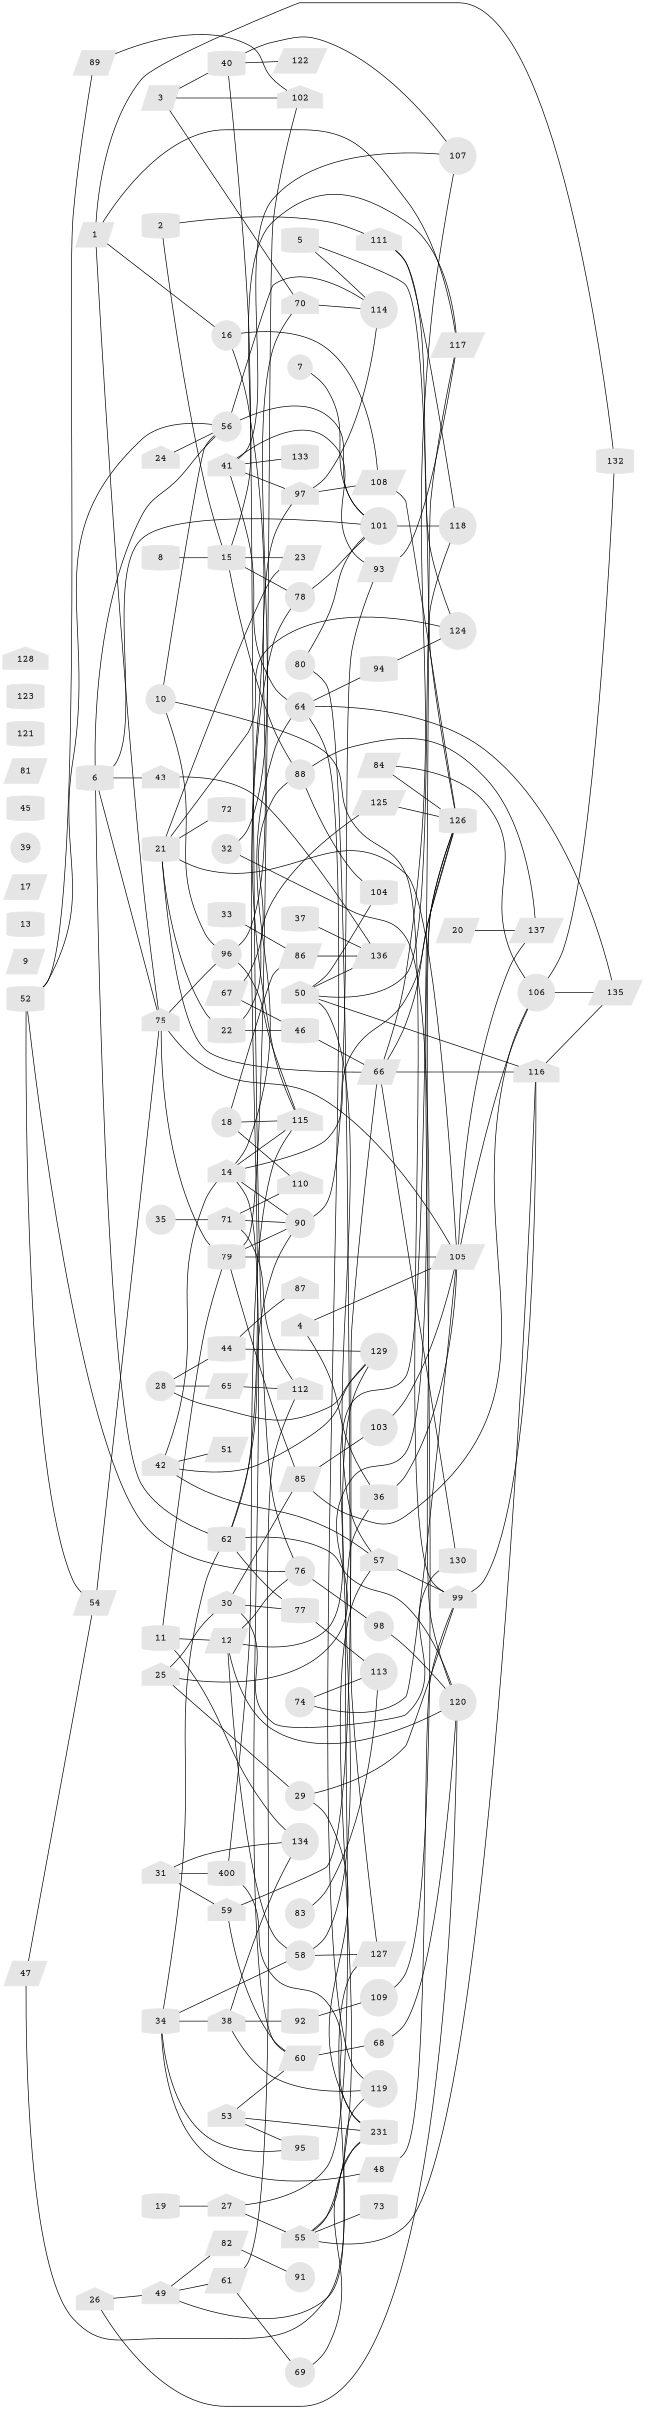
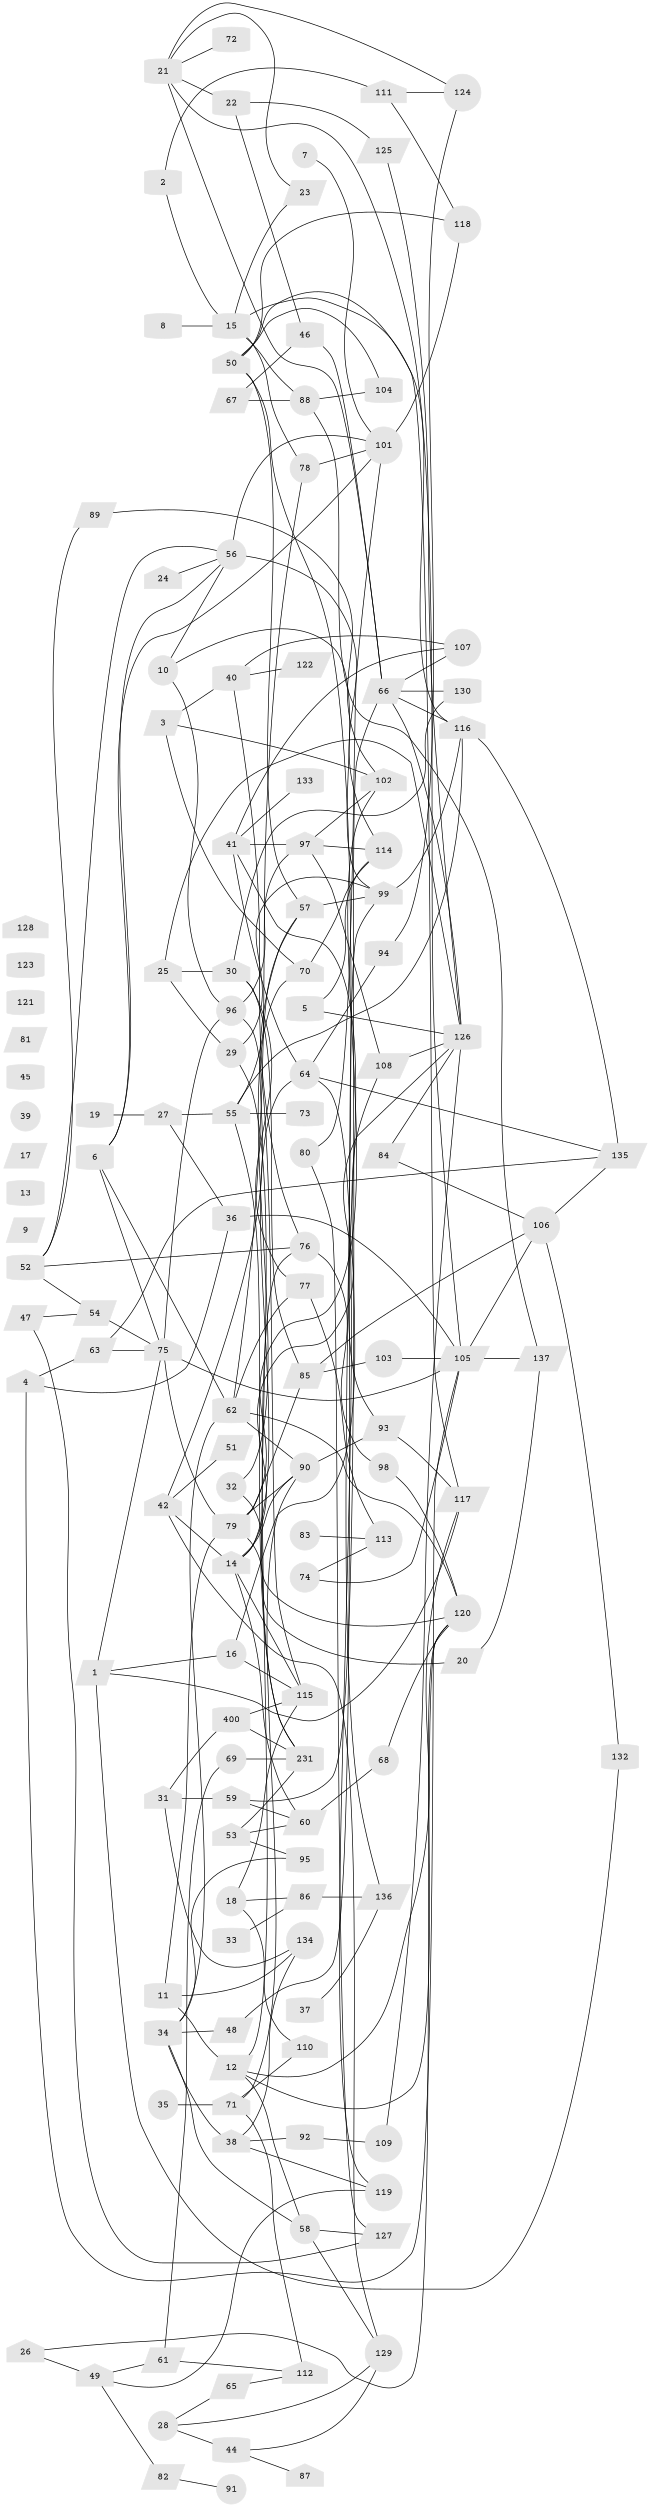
node "43": removed
edge "102" -- "97": added
edge "79" -- "105": now "79" -- "20"
node "63": added
